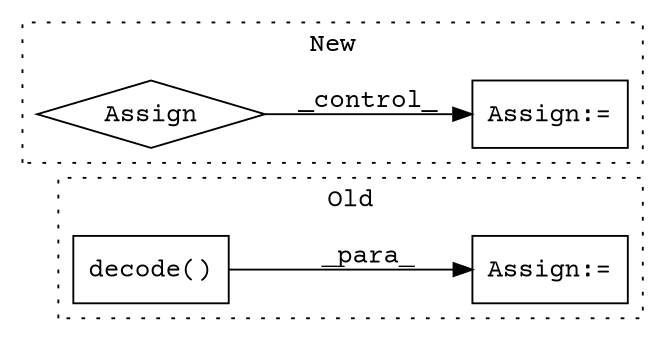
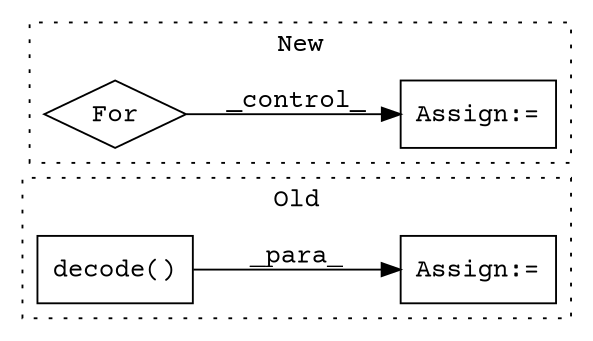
node "Assign": label "Assign" -> "For"
